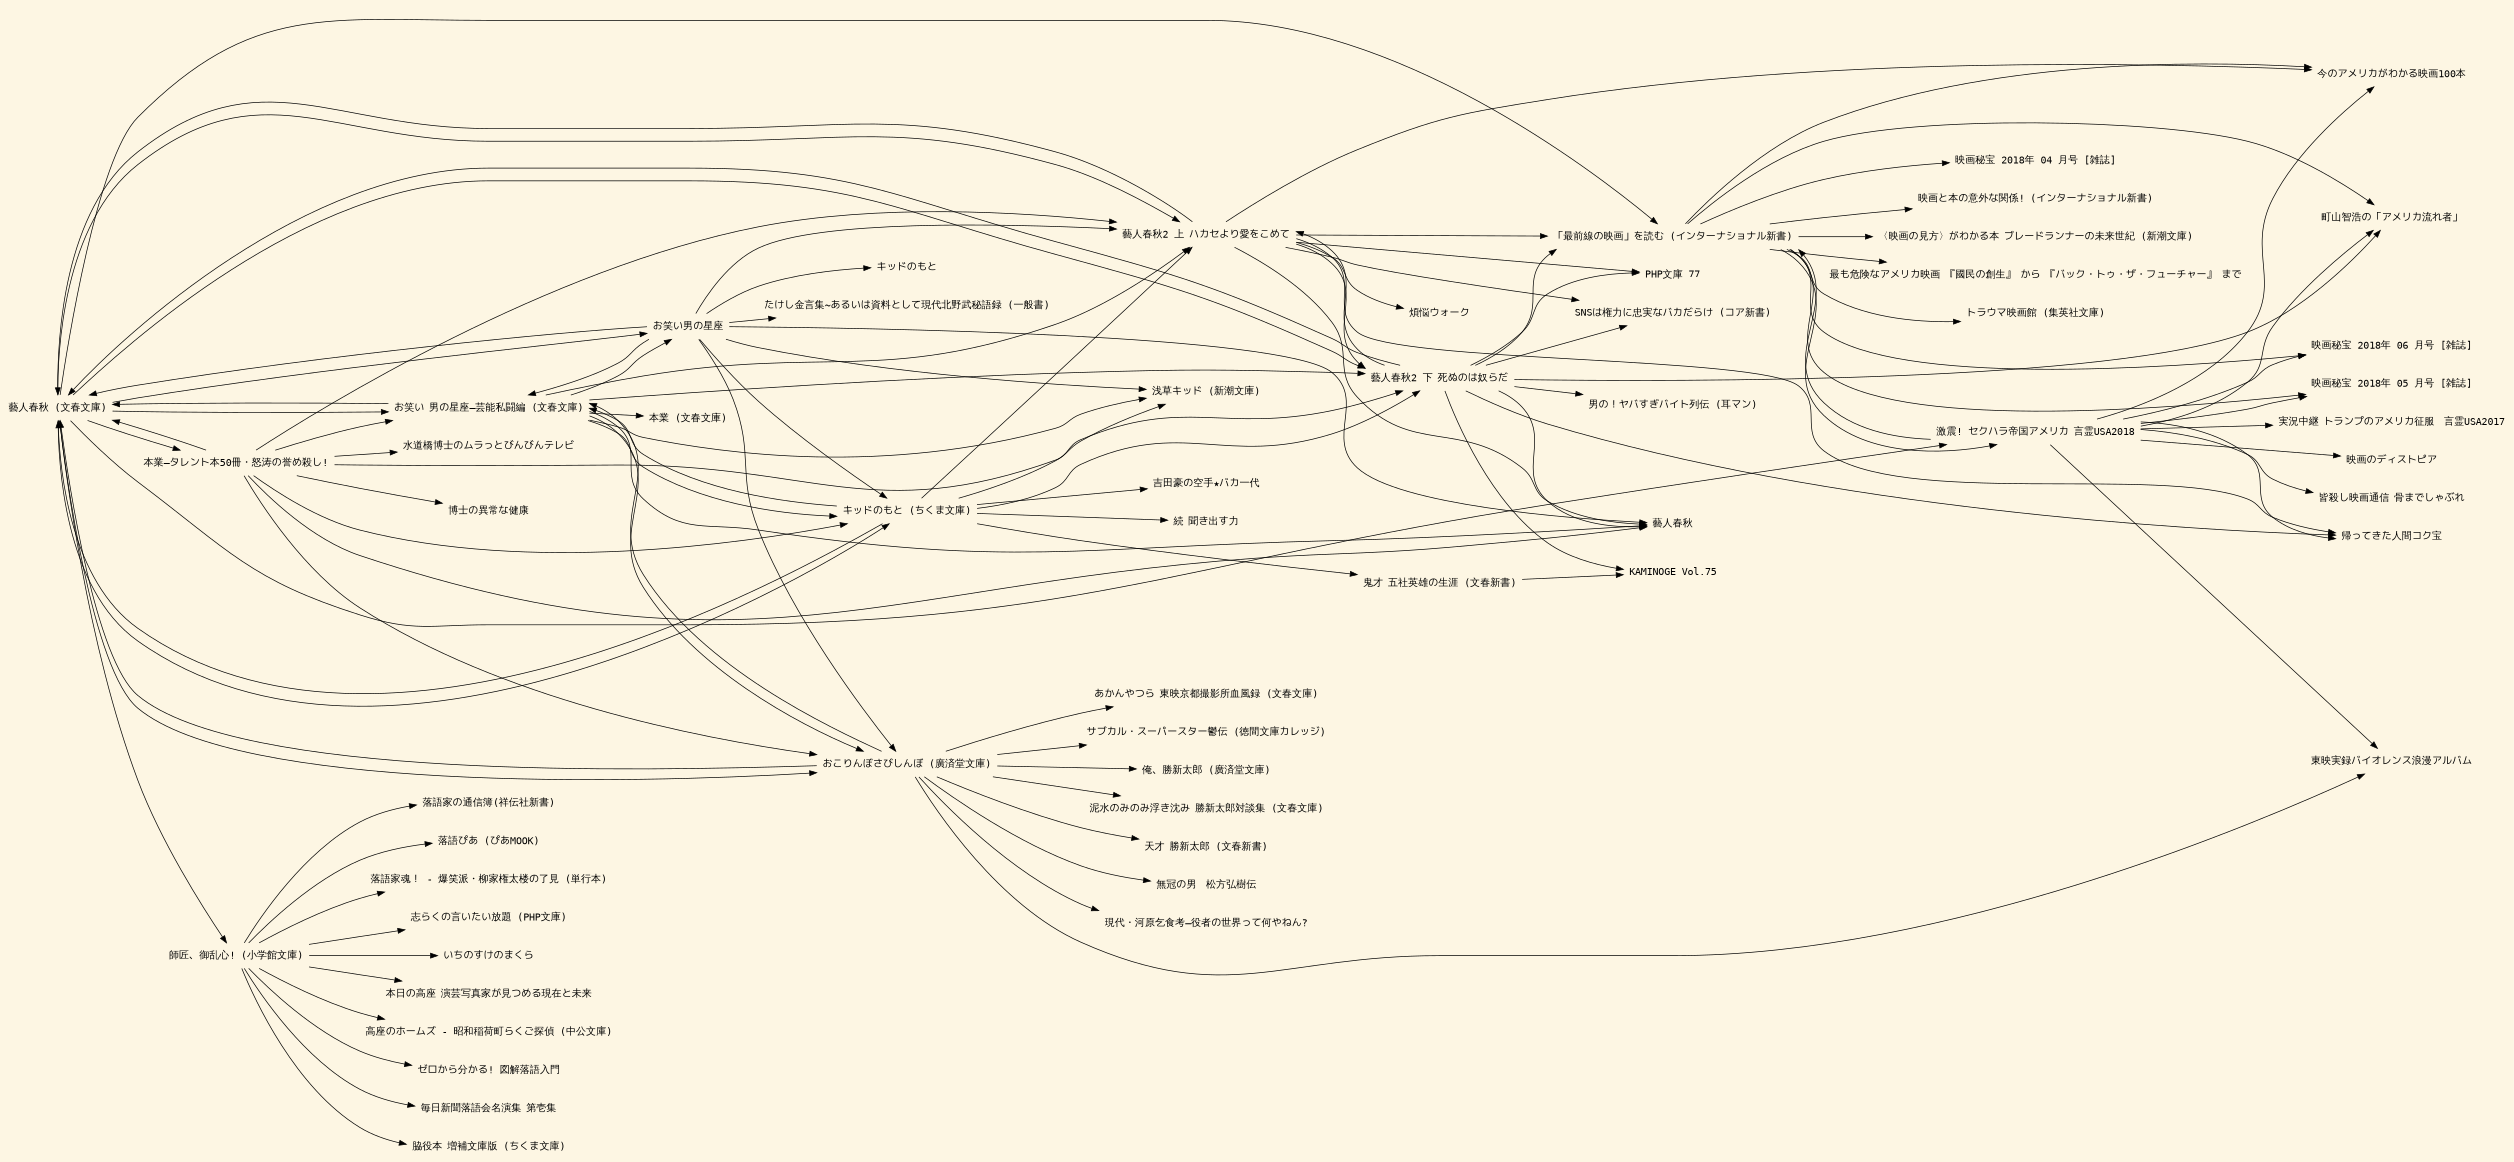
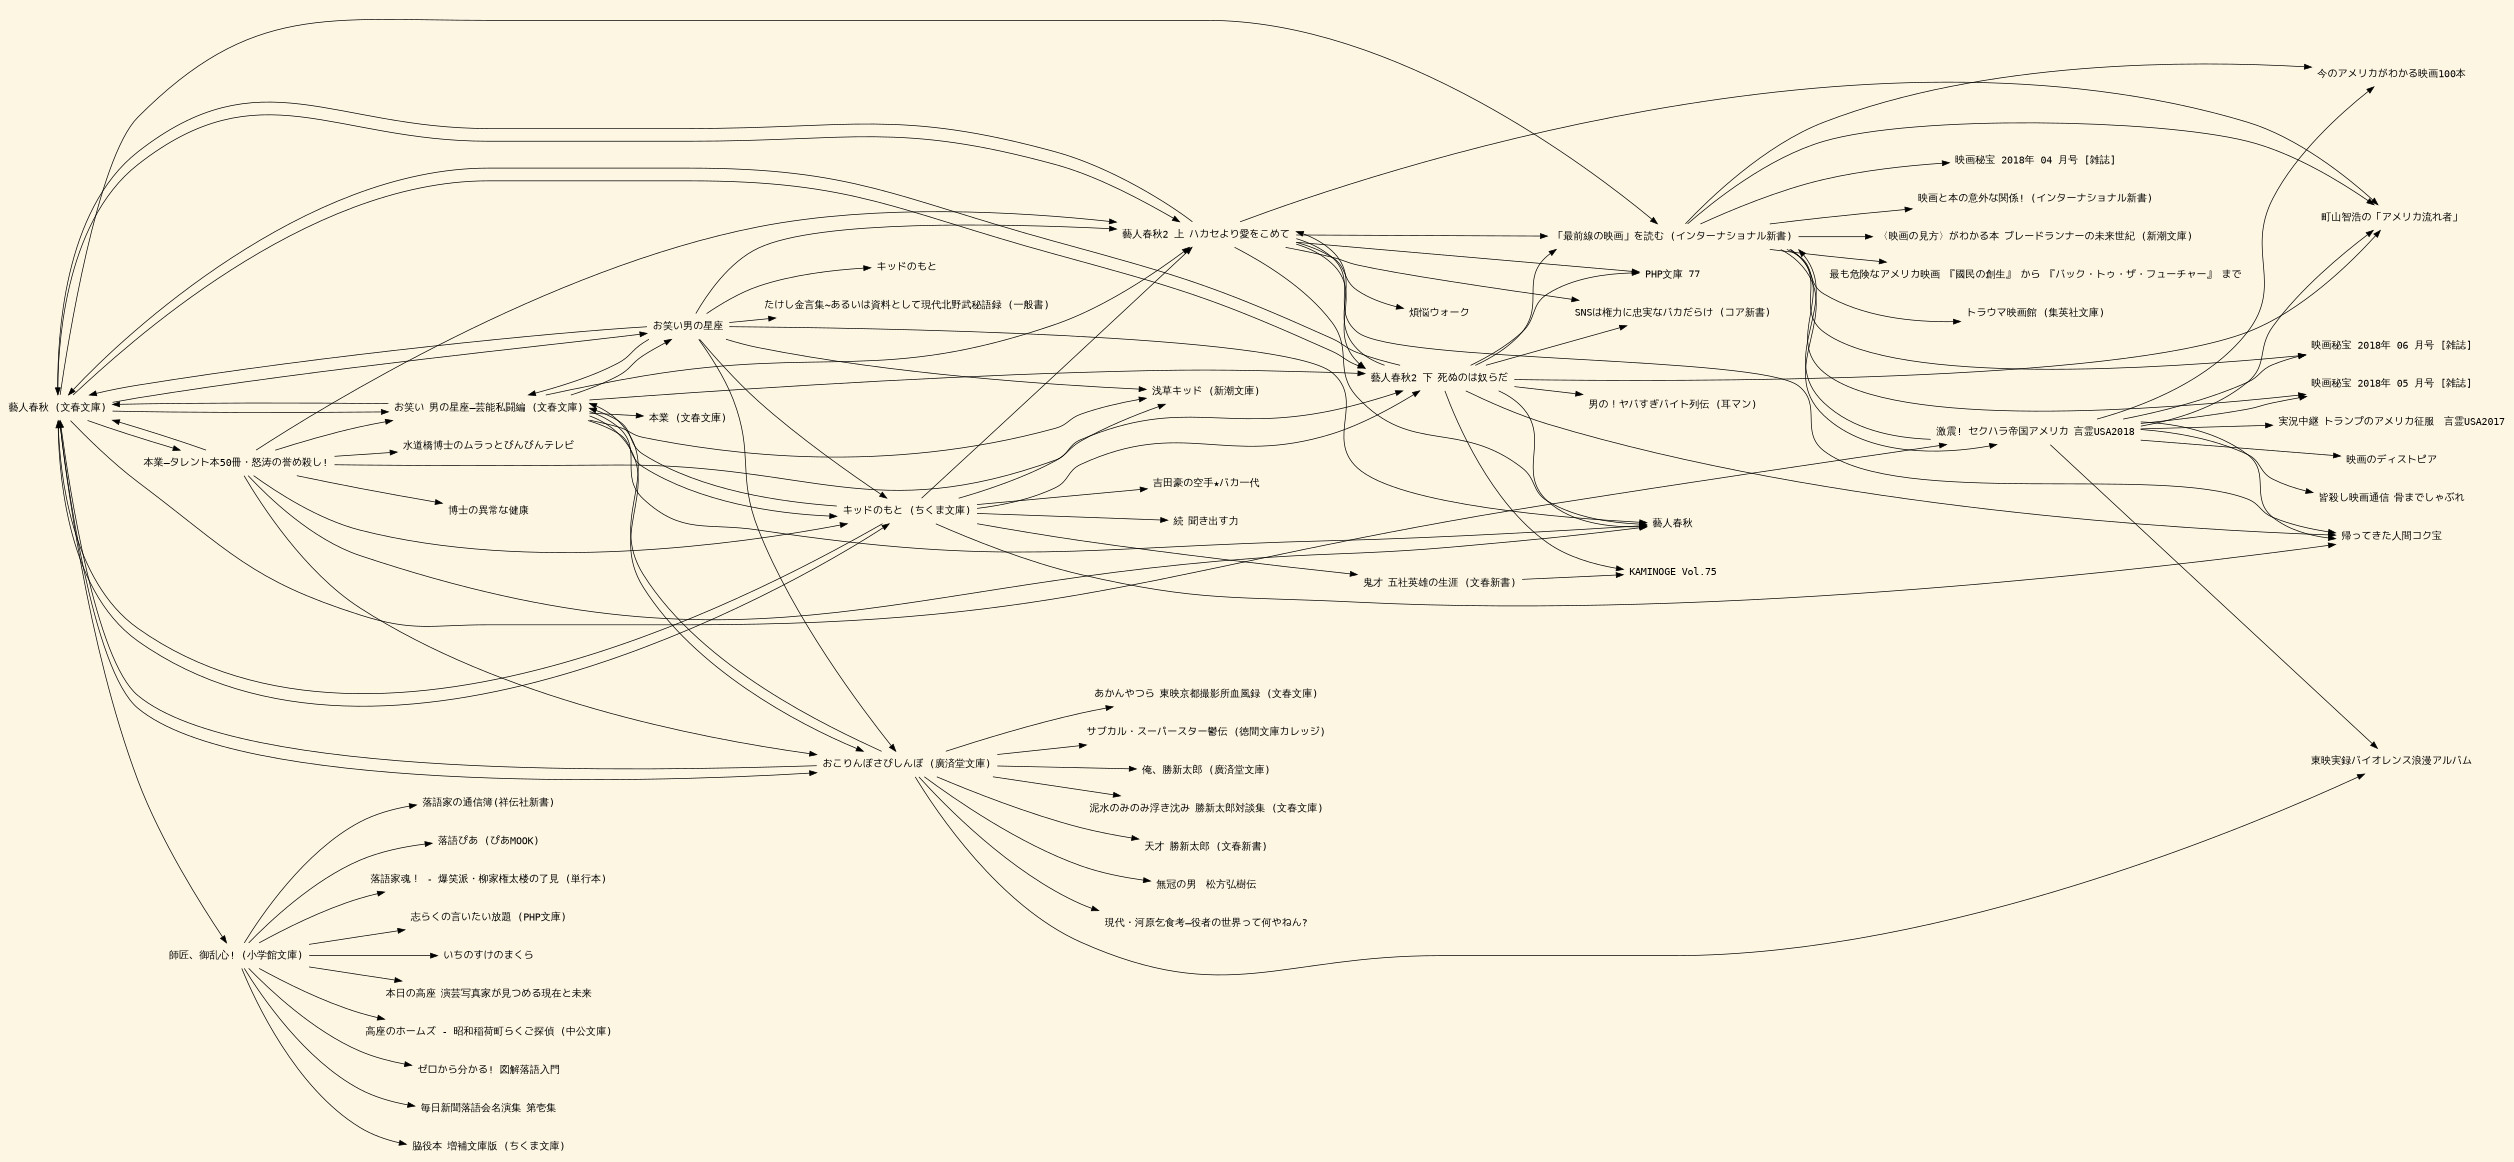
edge "藝人春秋2 上 ハカセより愛をこめて" -> "今のアメリカがわかる映画100本": now "藝人春秋2 上 ハカセより愛をこめて" -> "町山智浩の「アメリカ流れ者」"
edge "キッドのもと (ちくま文庫)" -> "帰ってきた人間コク宝": added
